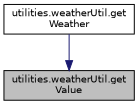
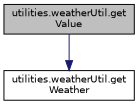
edge "utilities.weatherUtil.get Weather" -> "utilities.weatherUtil.get Value": reversed
